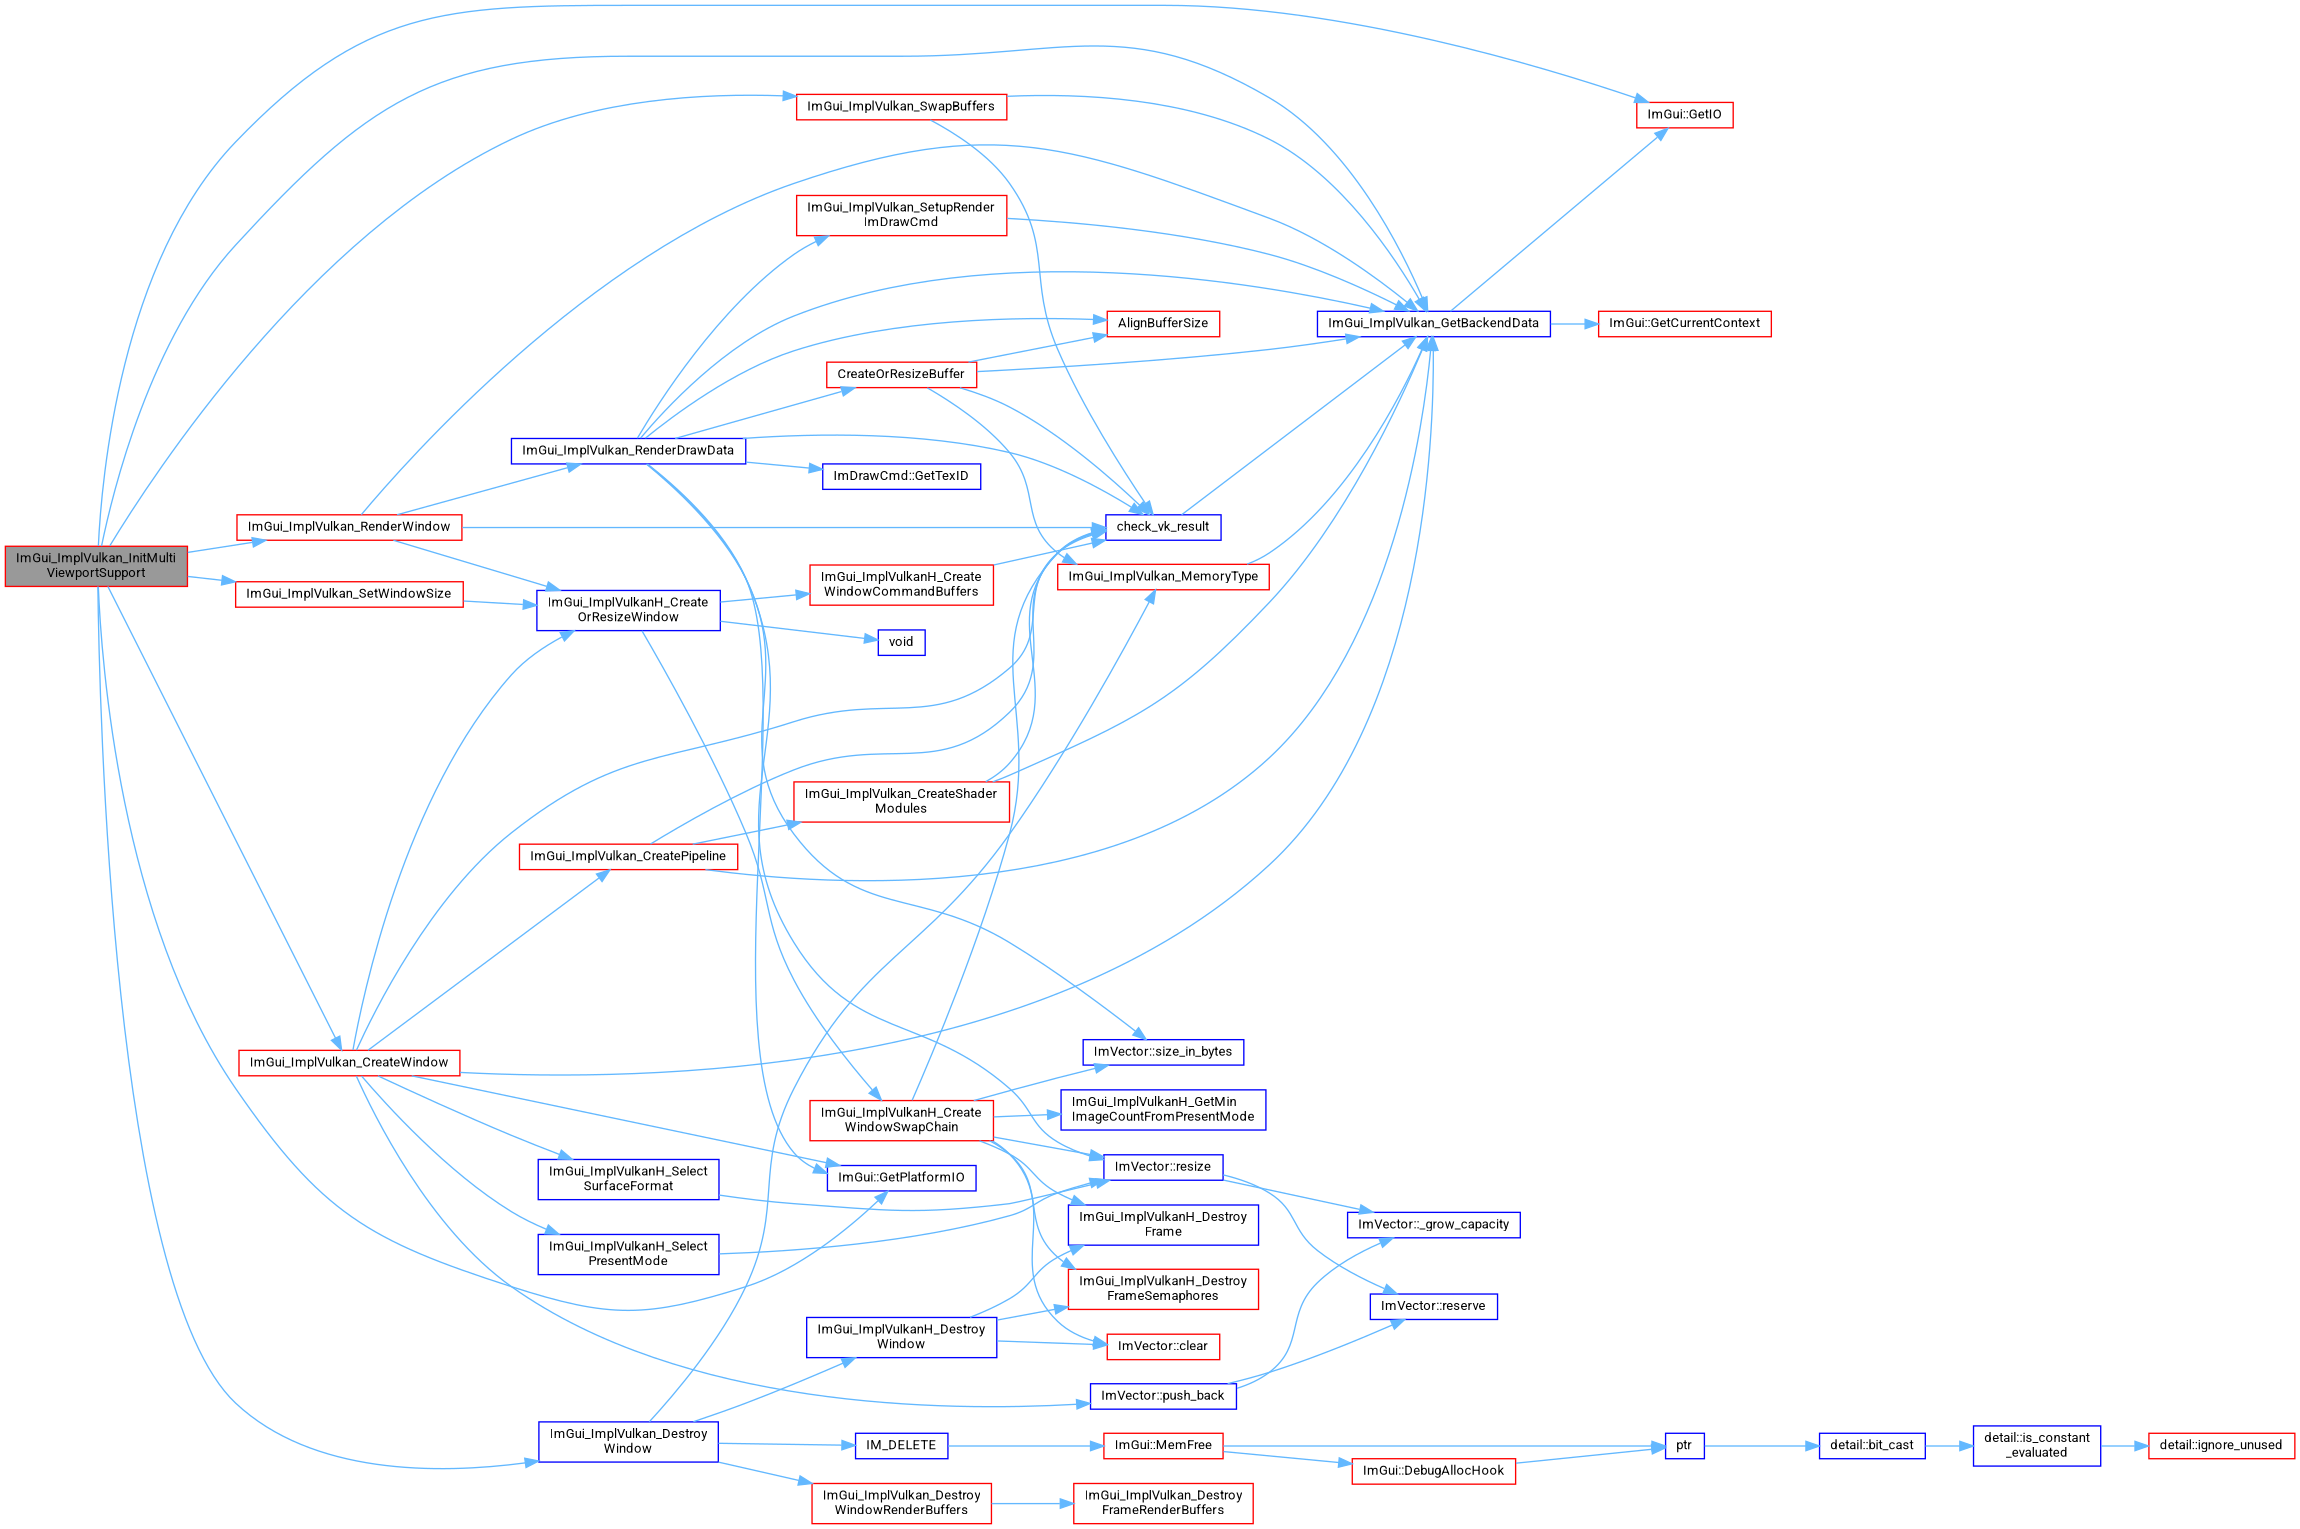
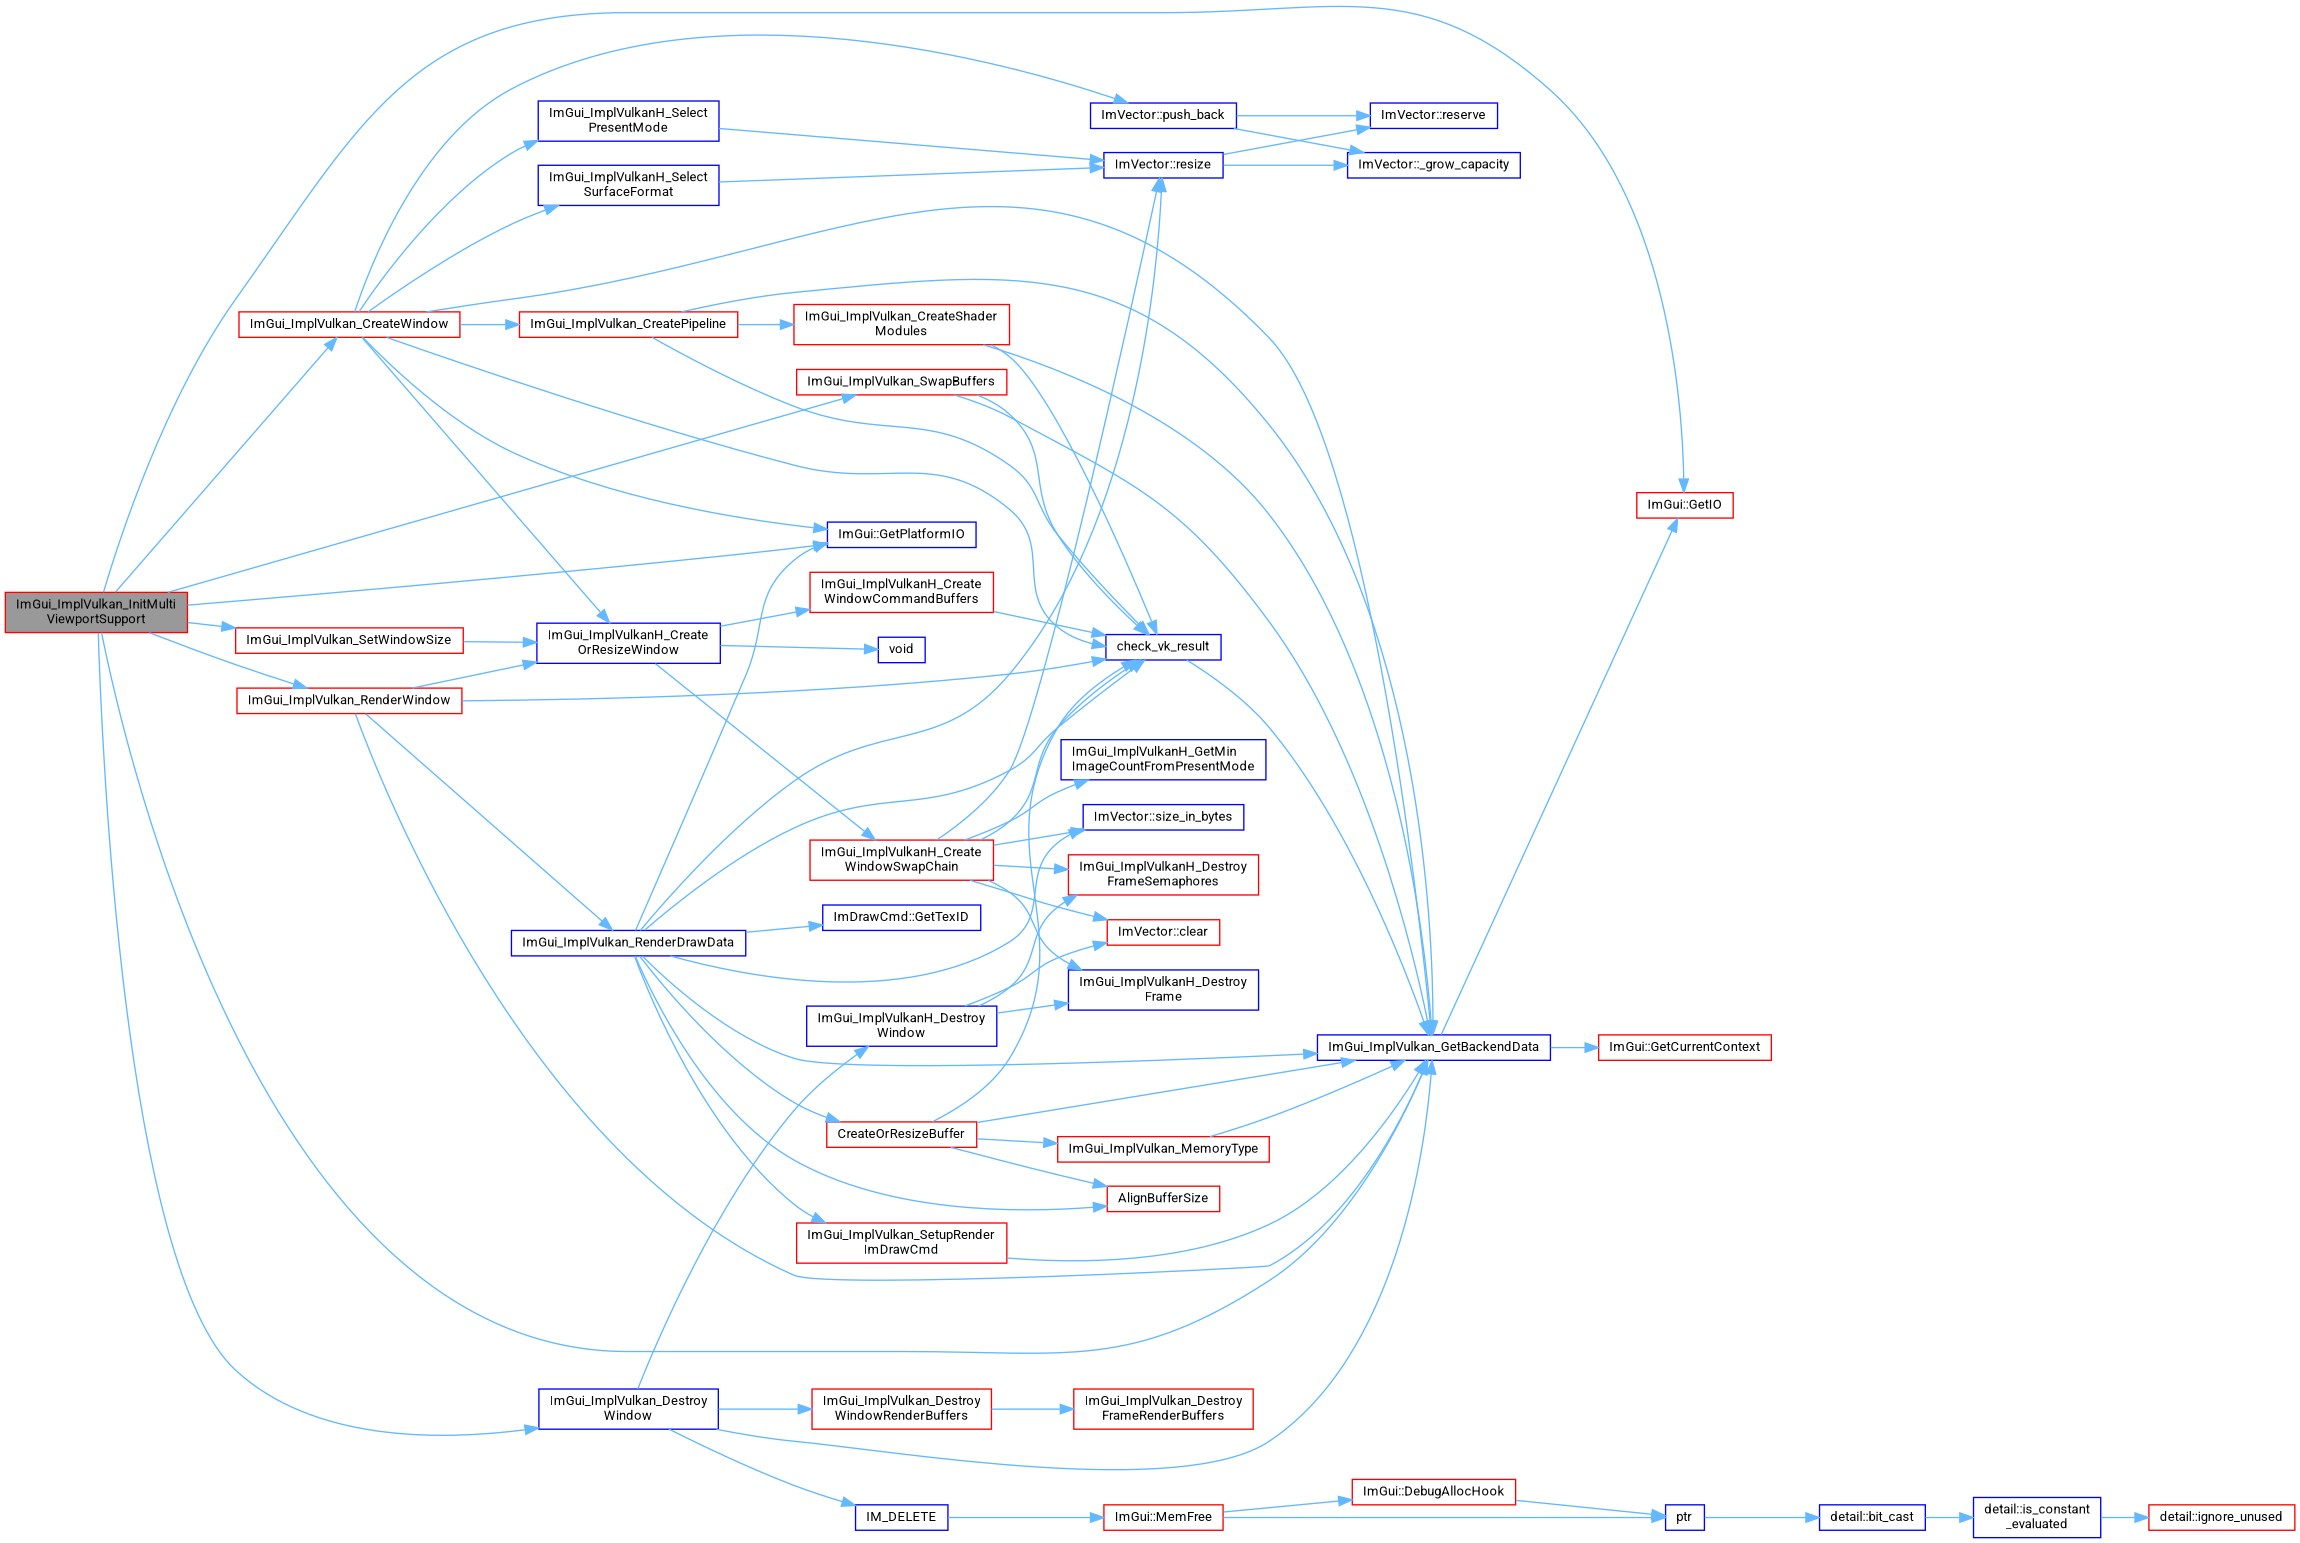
edge "ImGui_ImplVulkan_Destroy Window" -> "ImGui_ImplVulkan_MemoryType": now "ImGui_ImplVulkan_Destroy Window" -> "ImGui_ImplVulkan_GetBackendData"
